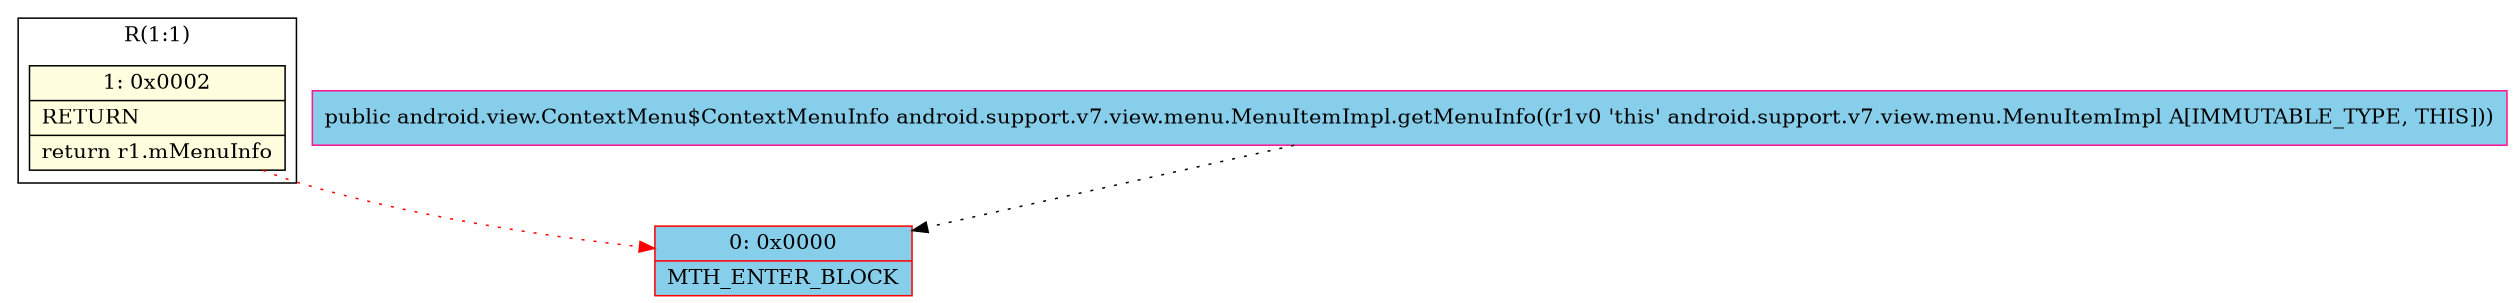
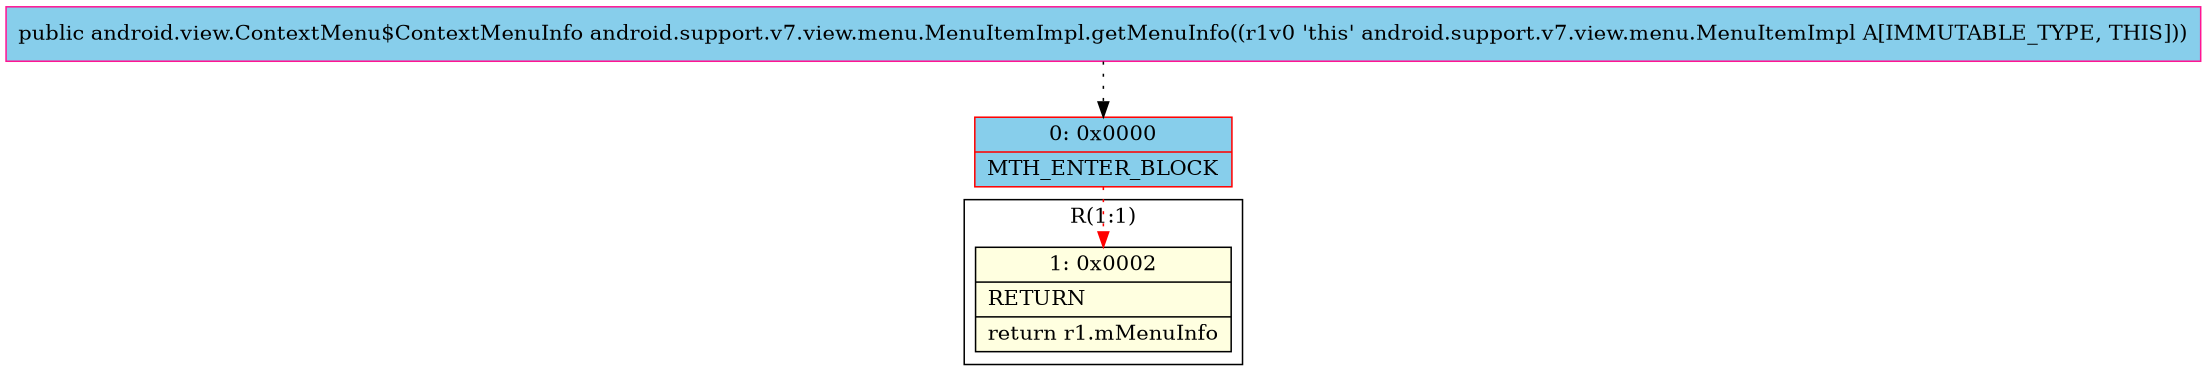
edge "1: 0x0002" -> "0: 0x0000": reversed
